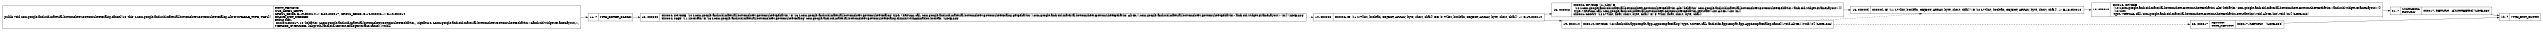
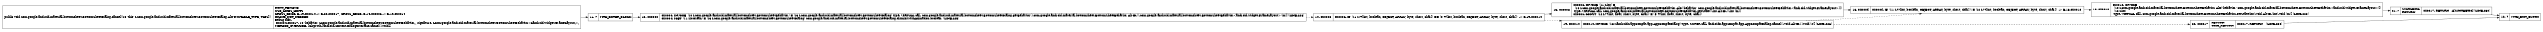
edge "14: 0x0006" -> "19: 0x0014": style solid -> dashed
